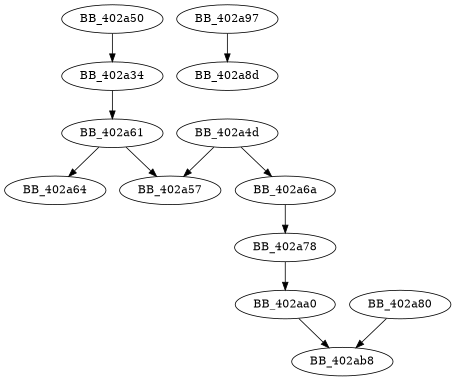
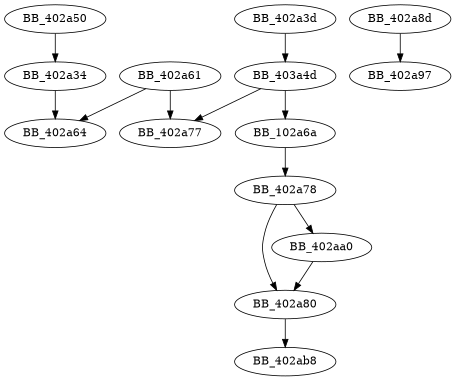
node "BB_402a3d": added
edge "BB_402a97" -> "BB_402a8d": reversed
edge "BB_402a34" -> "BB_402a61": now "BB_402a34" -> "BB_402a64"
node "BB_402a4d": label "BB_402a4d" -> "BB_403a4d"
node "BB_402a57": label "BB_402a57" -> "BB_402a77"
node "BB_402a6a": label "BB_402a6a" -> "BB_102a6a"
edge "BB_402a78" -> "BB_402a80": added
edge "BB_402aa0" -> "BB_402ab8": now "BB_402aa0" -> "BB_402a80"
